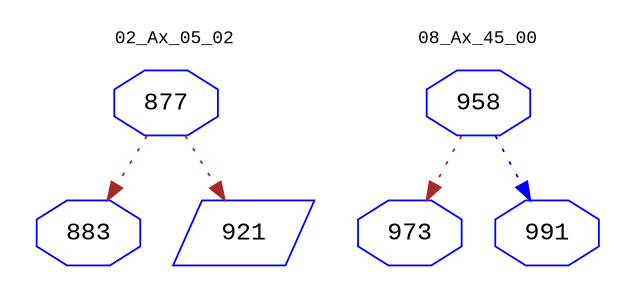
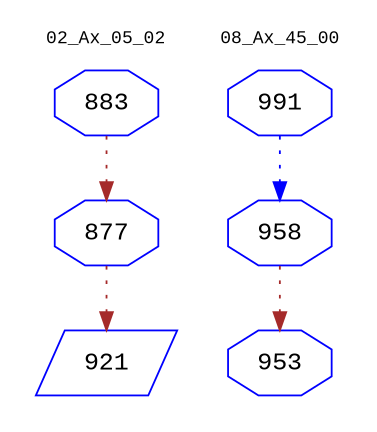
edge "877" -> "883": reversed
edge "958" -> "991": reversed
node "973": label "973" -> "953"
